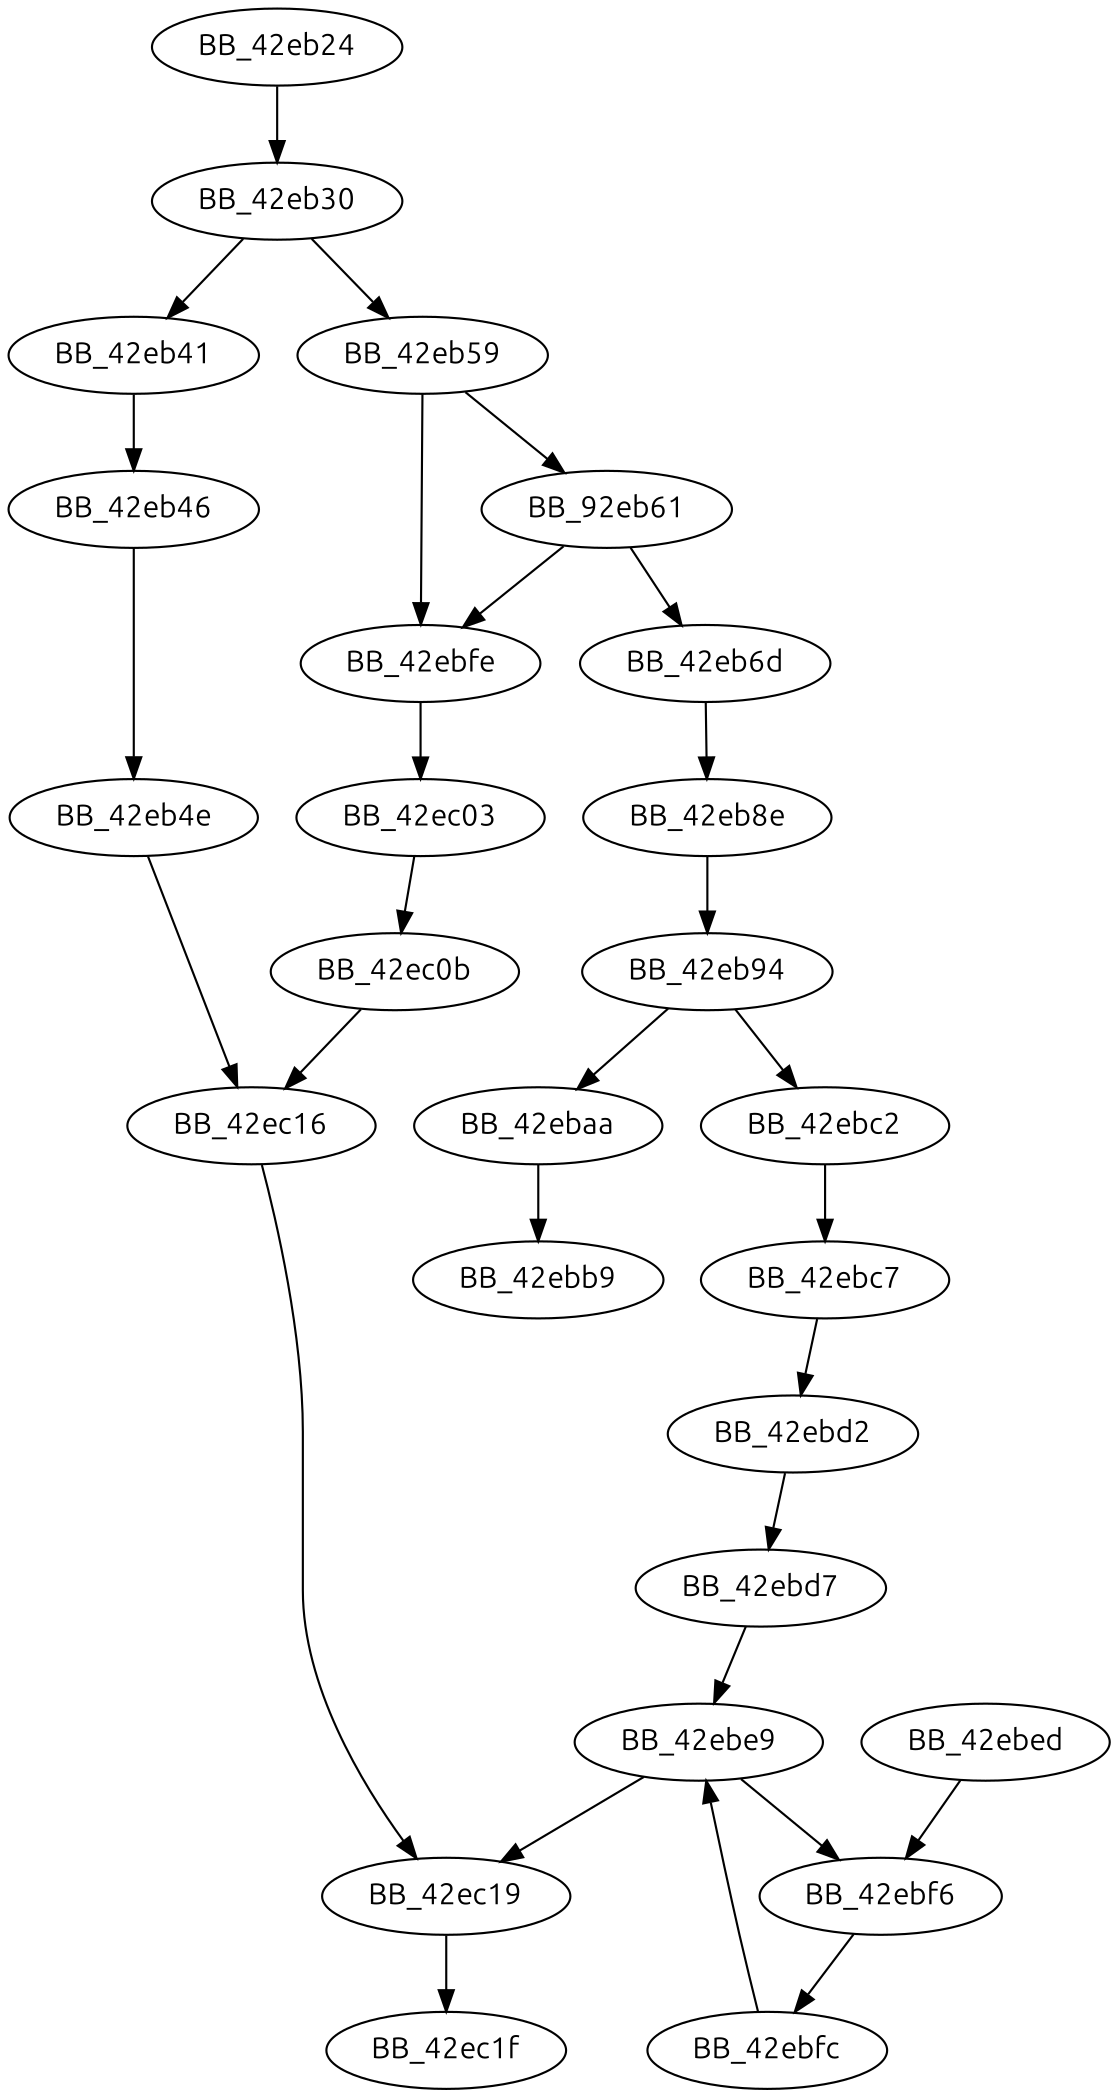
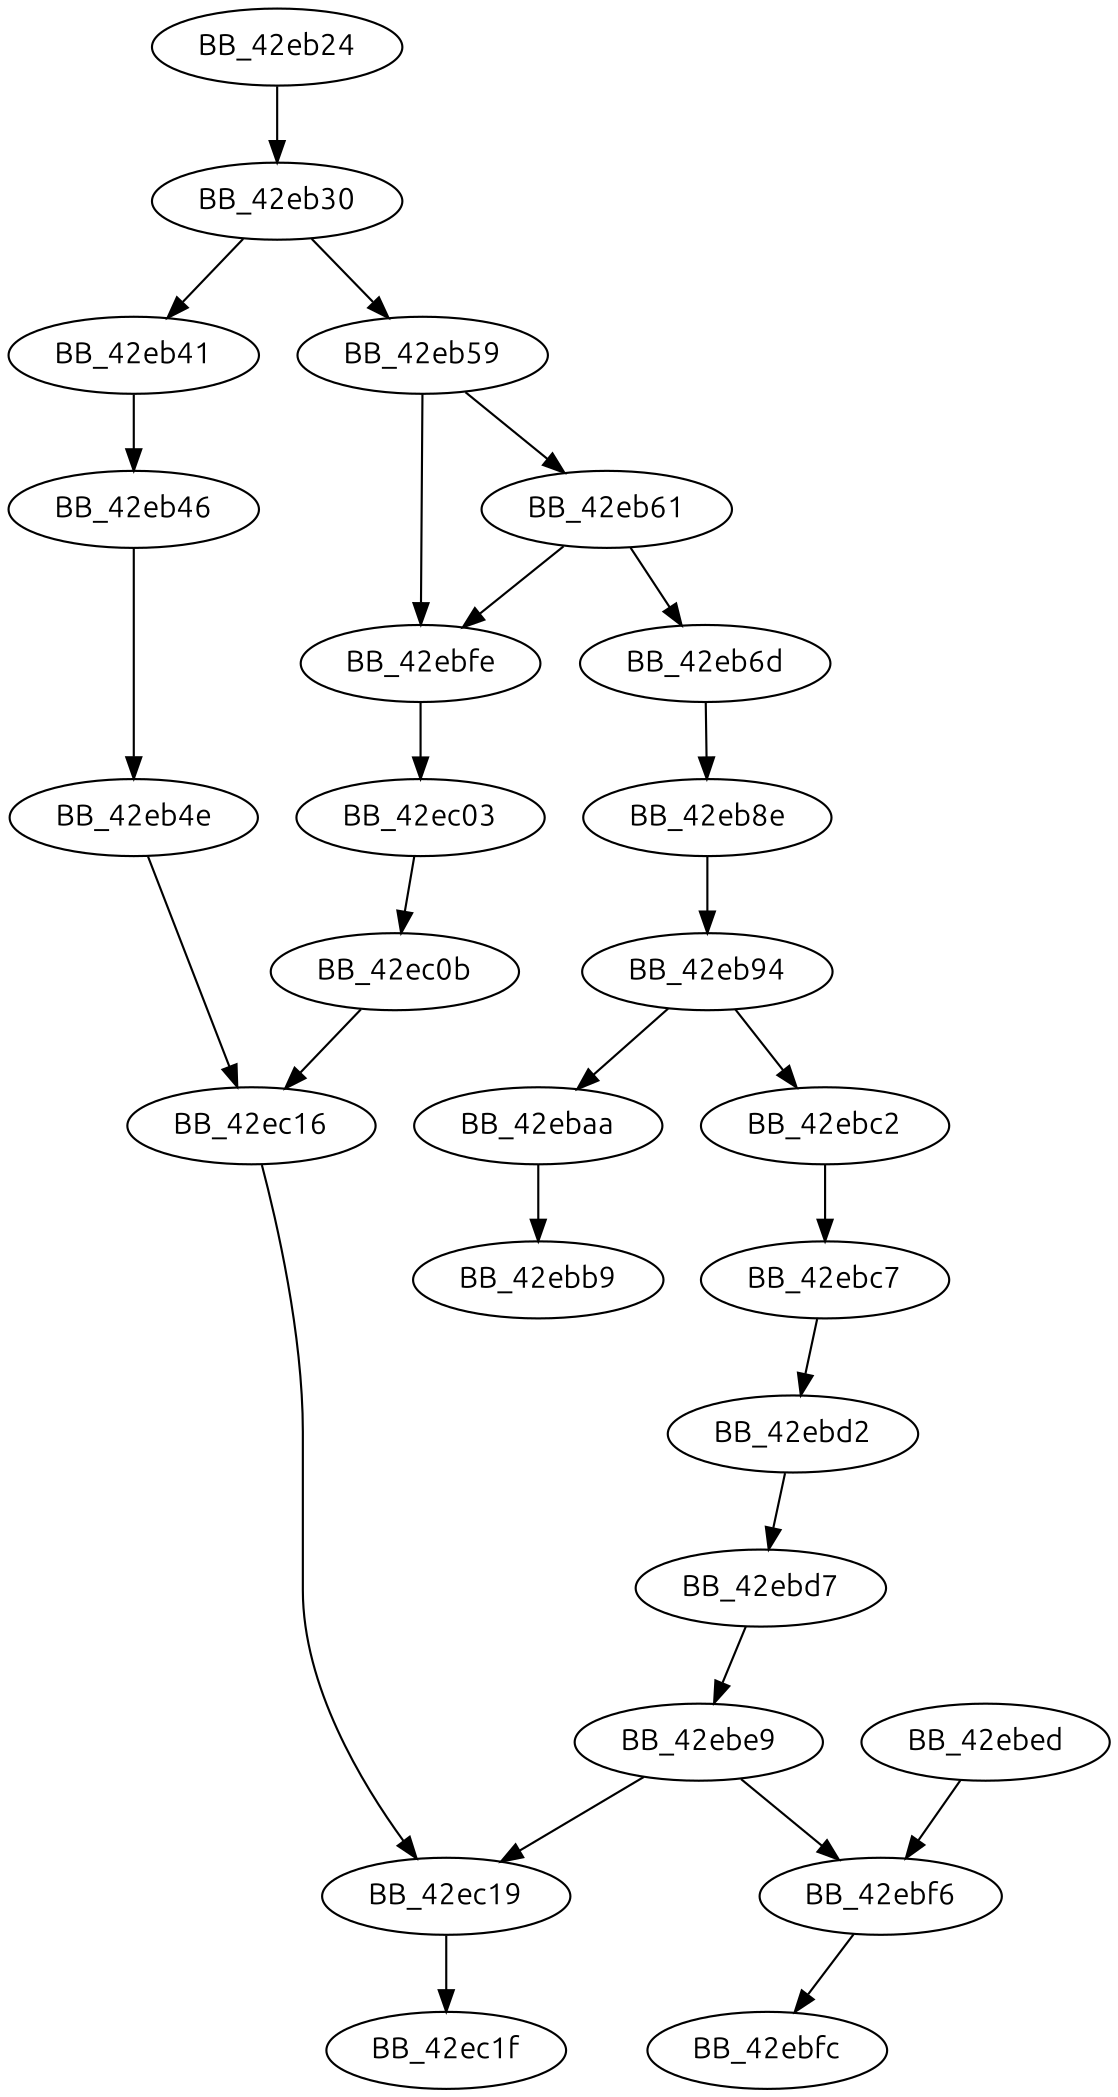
node "BB_92eb61": label "BB_92eb61" -> "BB_42eb61"
edge "BB_42ebfc" -> "BB_42ebe9": removed
